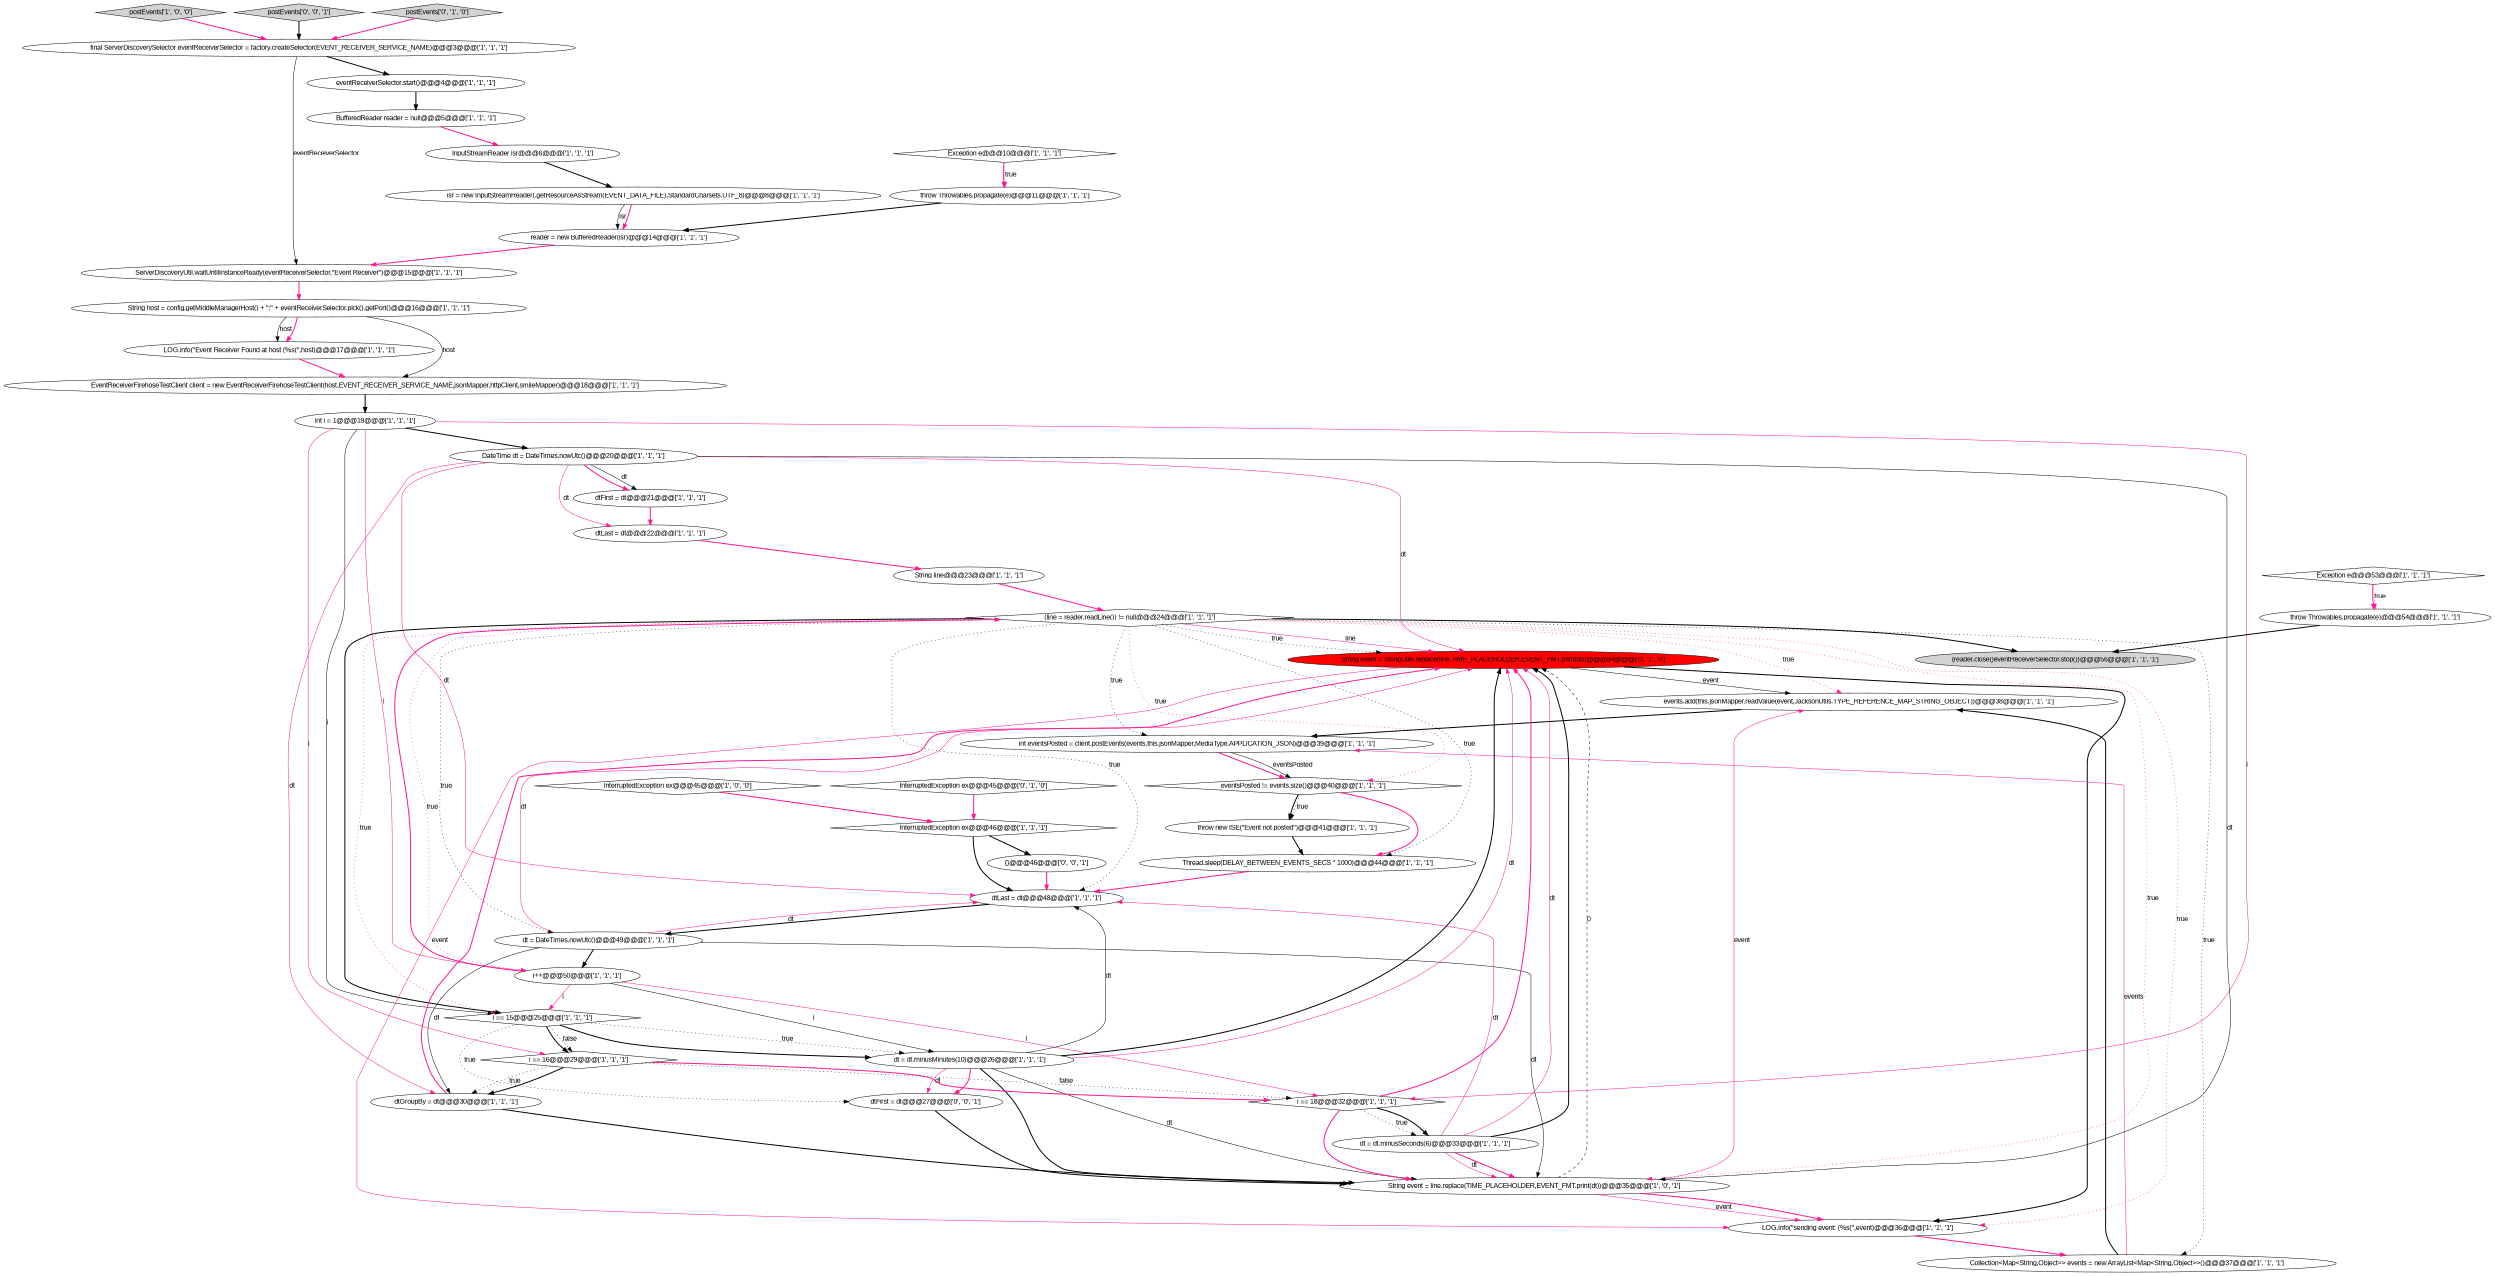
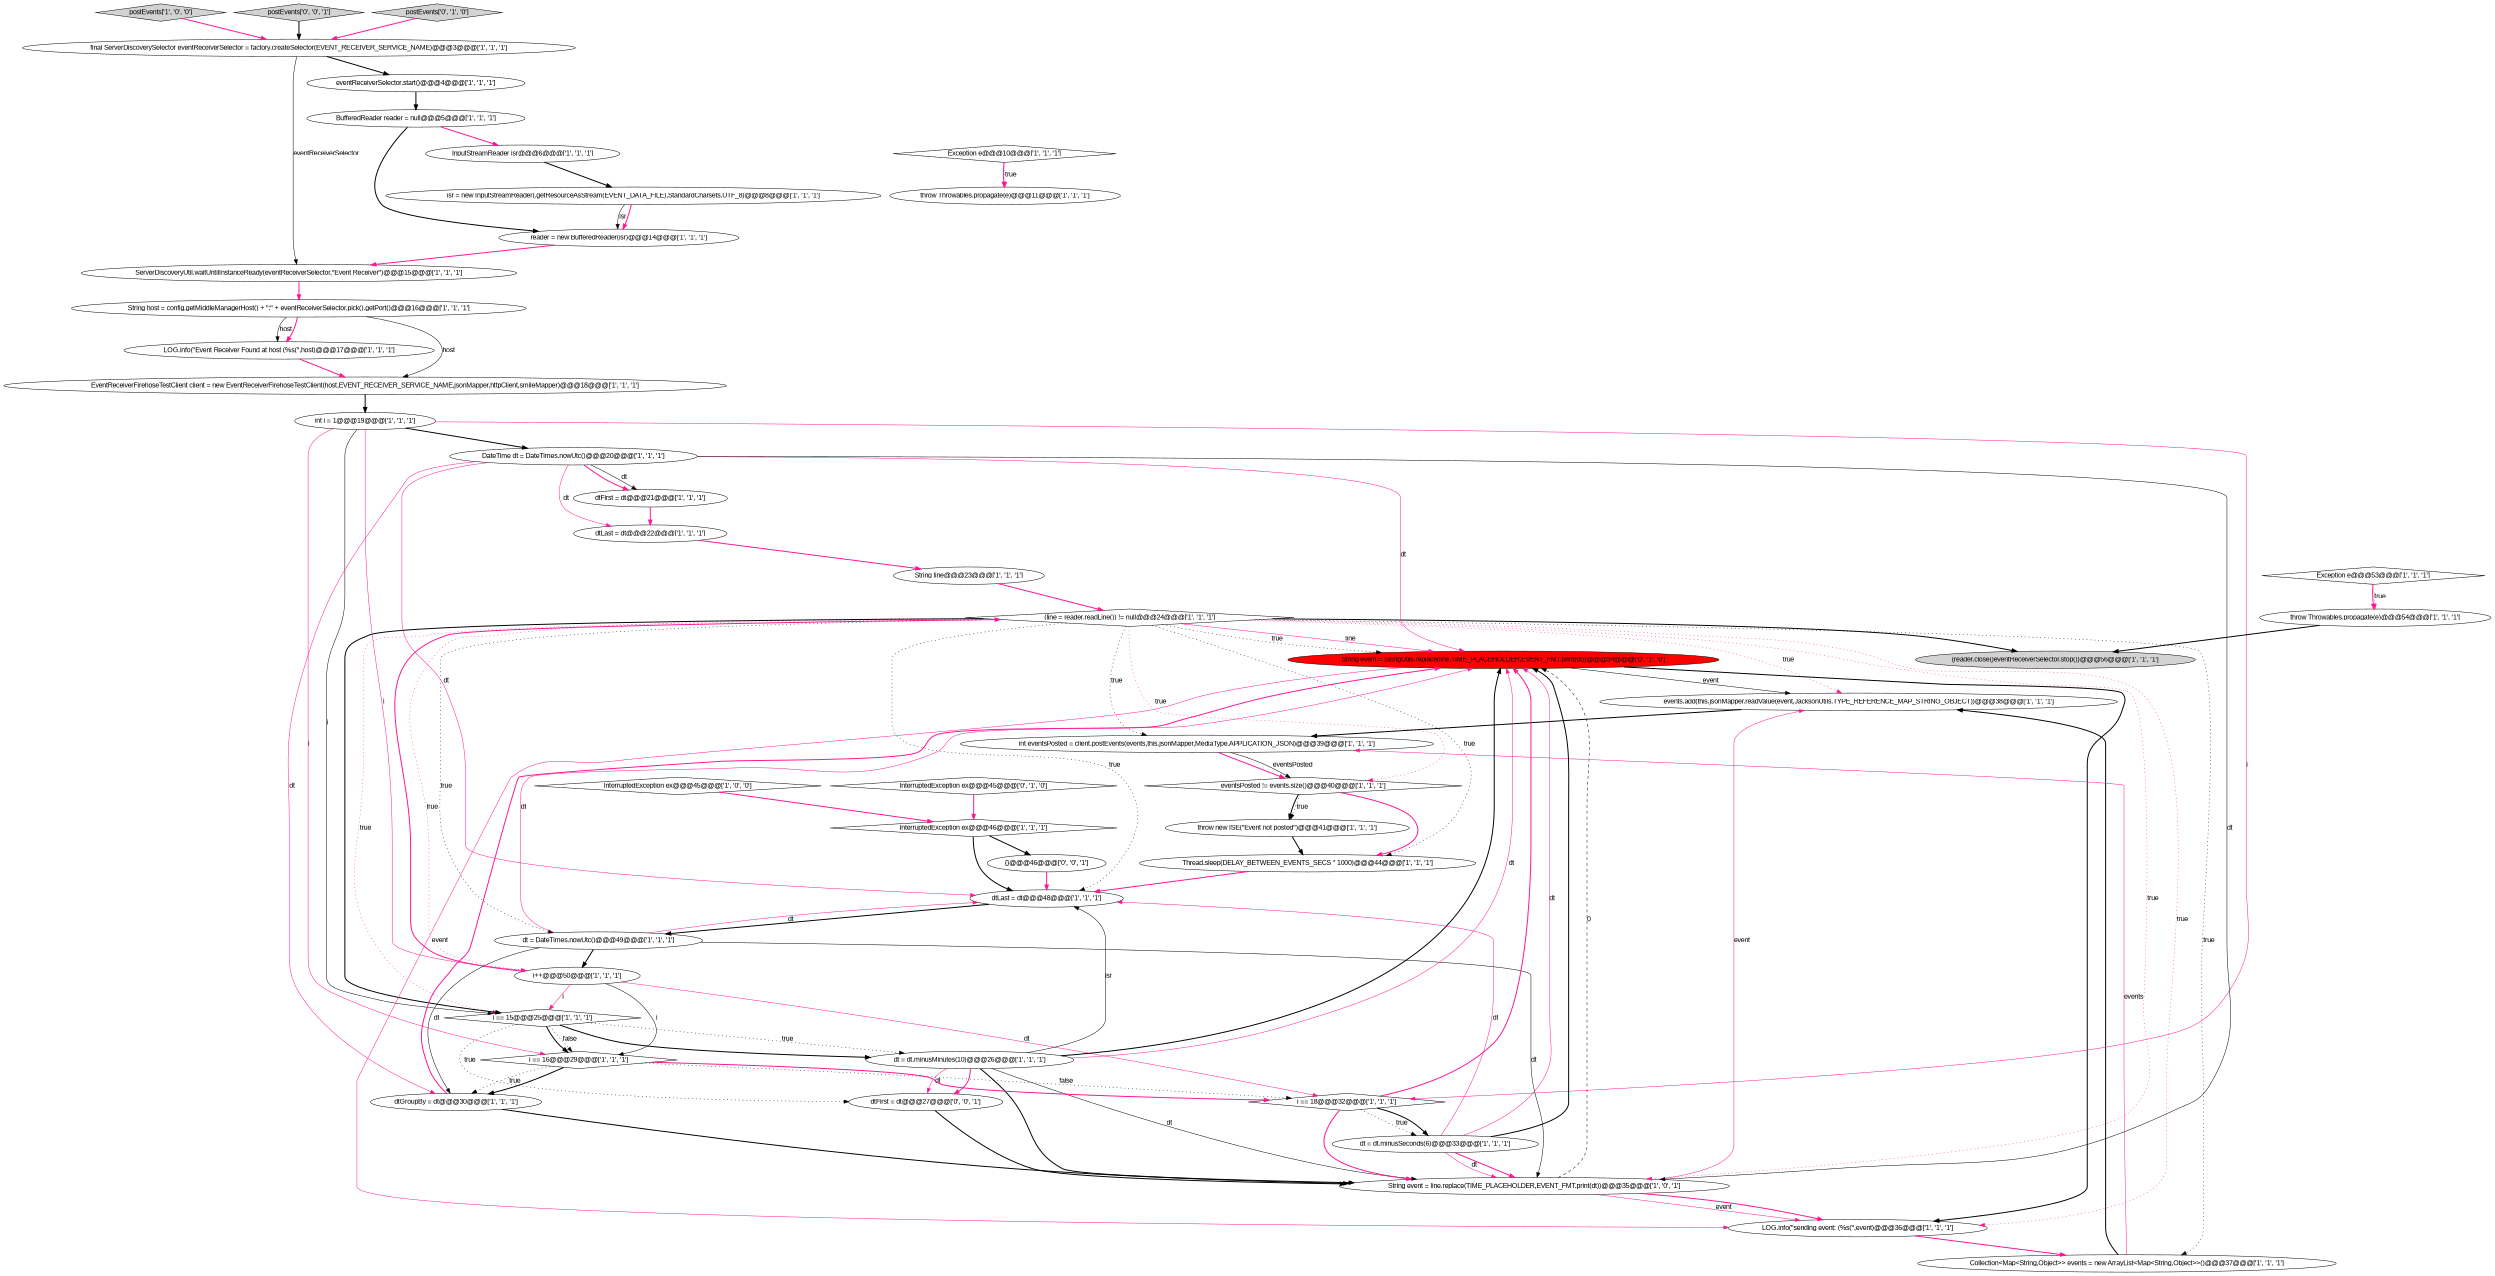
edge "throw Throwables.propagate(e)@@@11@@@['1', '1', '1']" -> "reader = new BufferedReader(isr)@@@14@@@['1', '1', '1']": now "BufferedReader reader = null@@@5@@@['1', '1', '1']" -> "reader = new BufferedReader(isr)@@@14@@@['1', '1', '1']"
edge "dt = dt.minusMinutes(10)@@@26@@@['1', '1', '1']" -> "dtLast = dt@@@48@@@['1', '1', '1']": label "dt" -> "isr"
edge "i++@@@50@@@['1', '1', '1']" -> "dt = dt.minusMinutes(10)@@@26@@@['1', '1', '1']": now "i++@@@50@@@['1', '1', '1']" -> "i == 16@@@29@@@['1', '1', '1']"
edge "i++@@@50@@@['1', '1', '1']" -> "i == 18@@@32@@@['1', '1', '1']": label "i" -> "dt"
